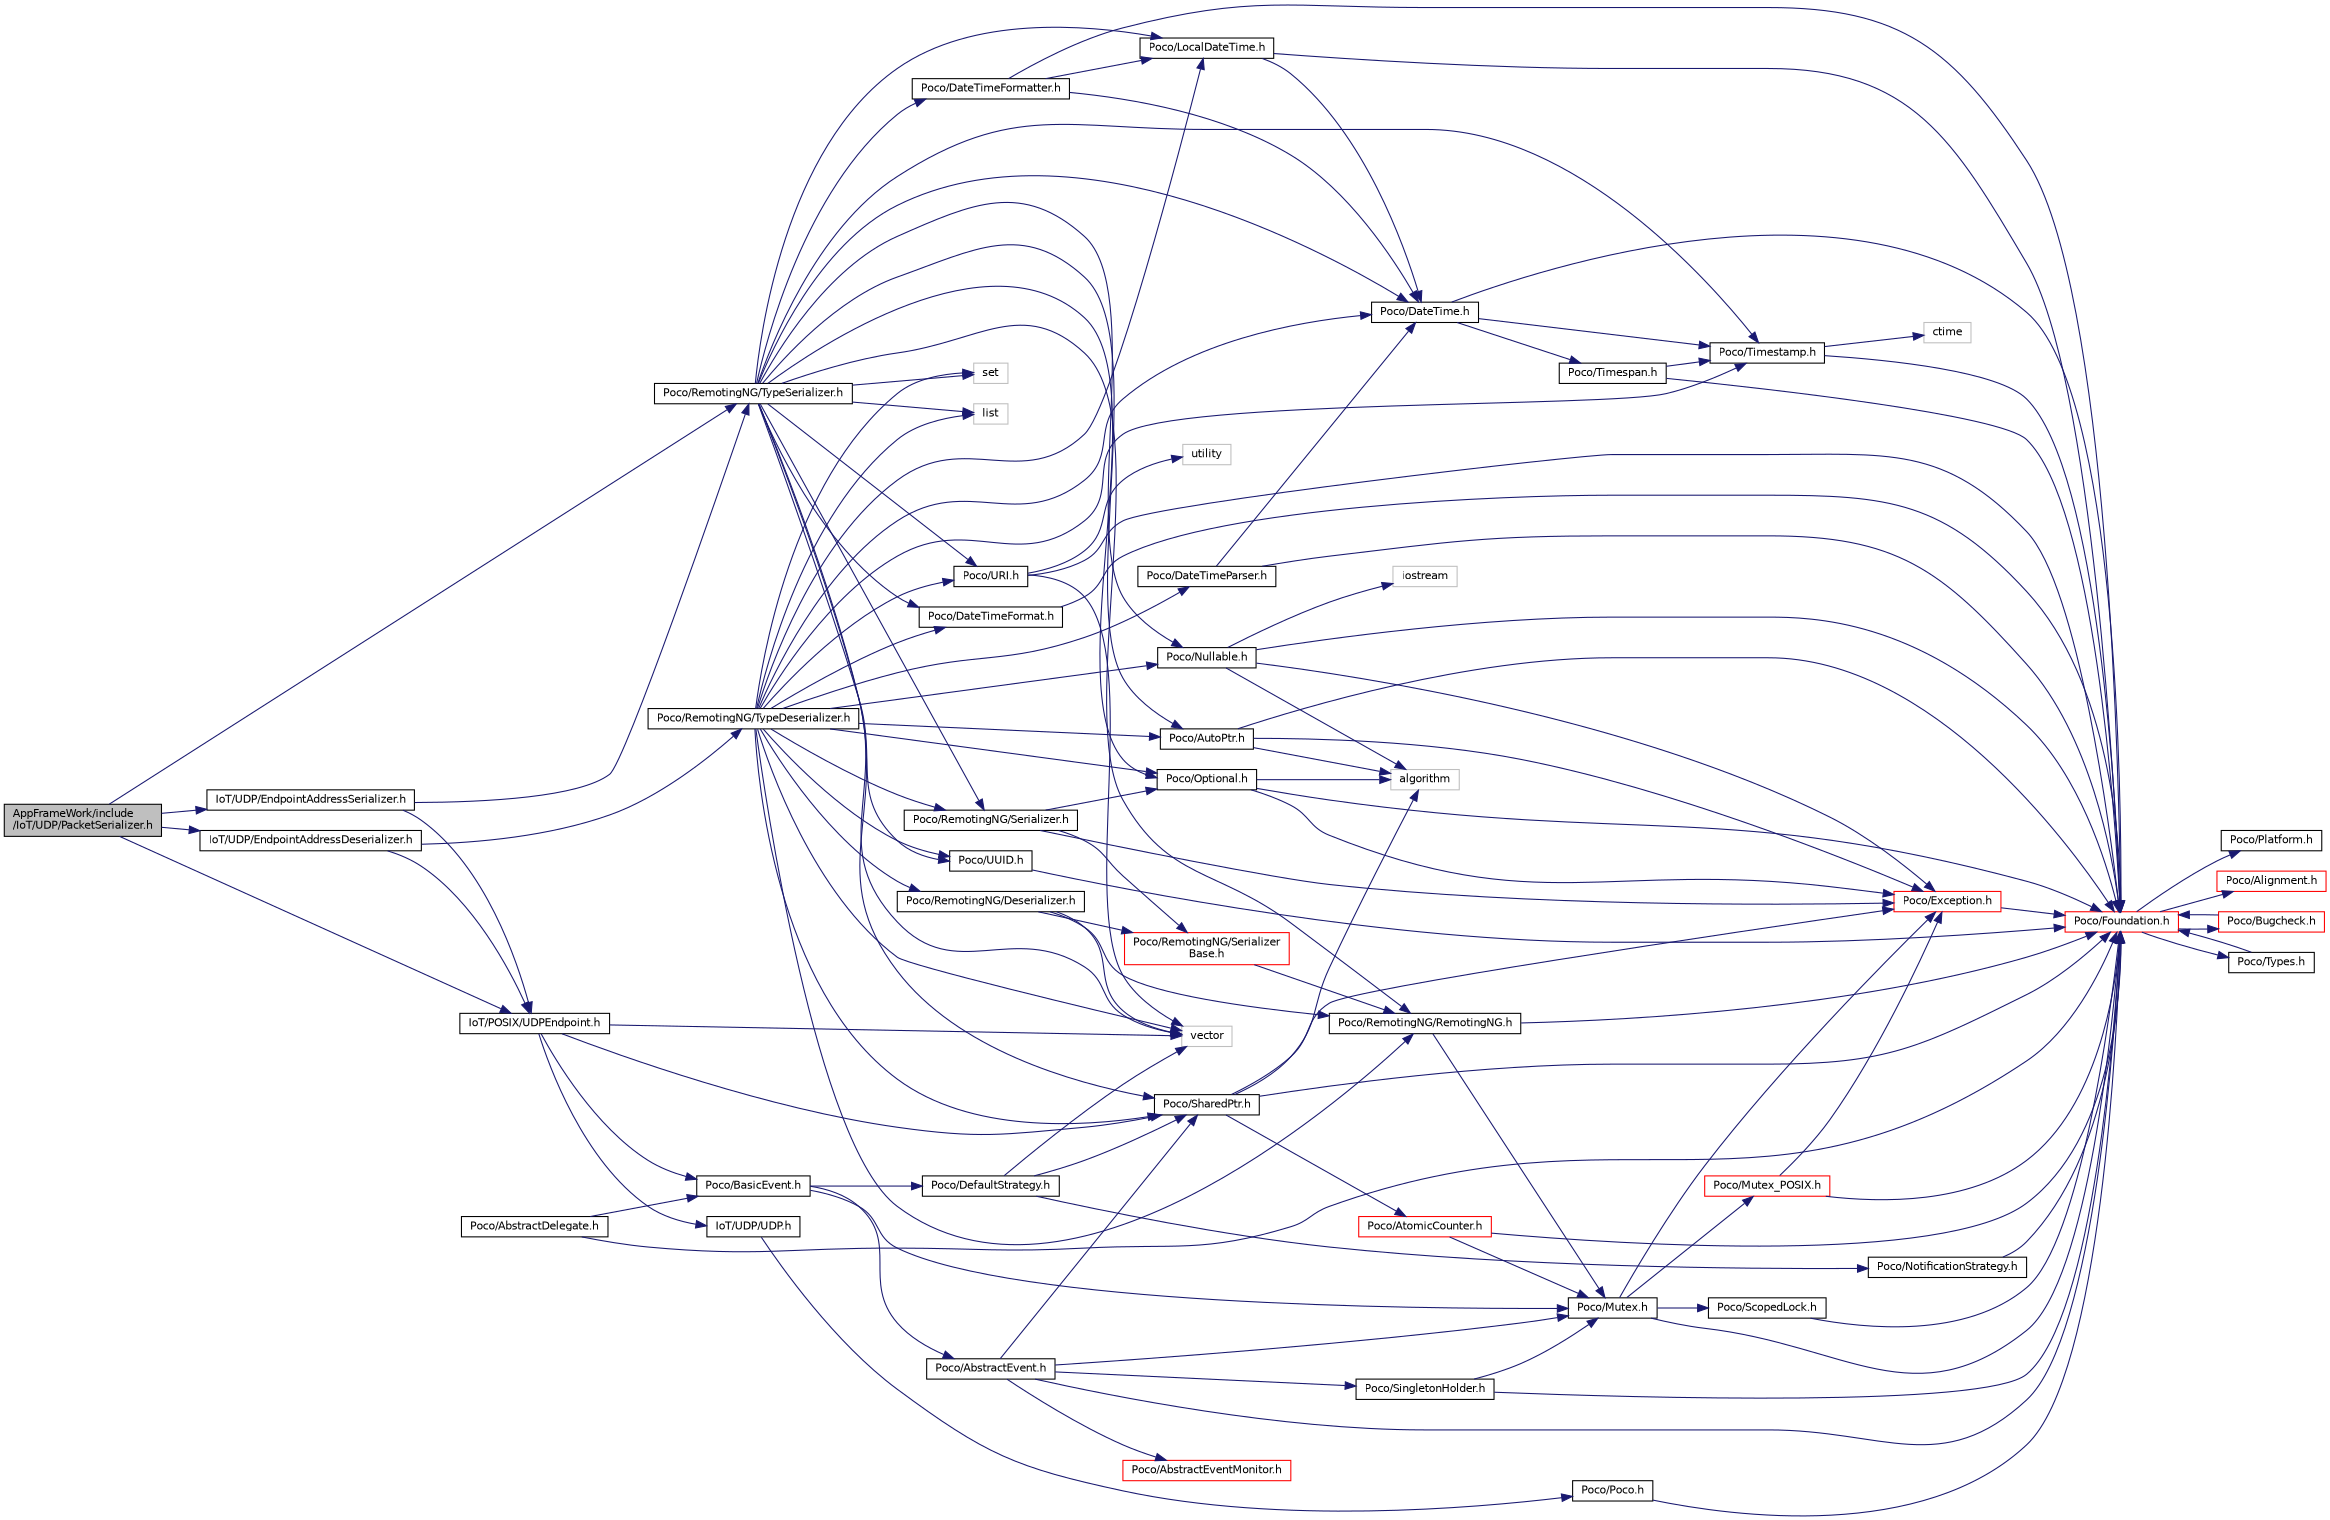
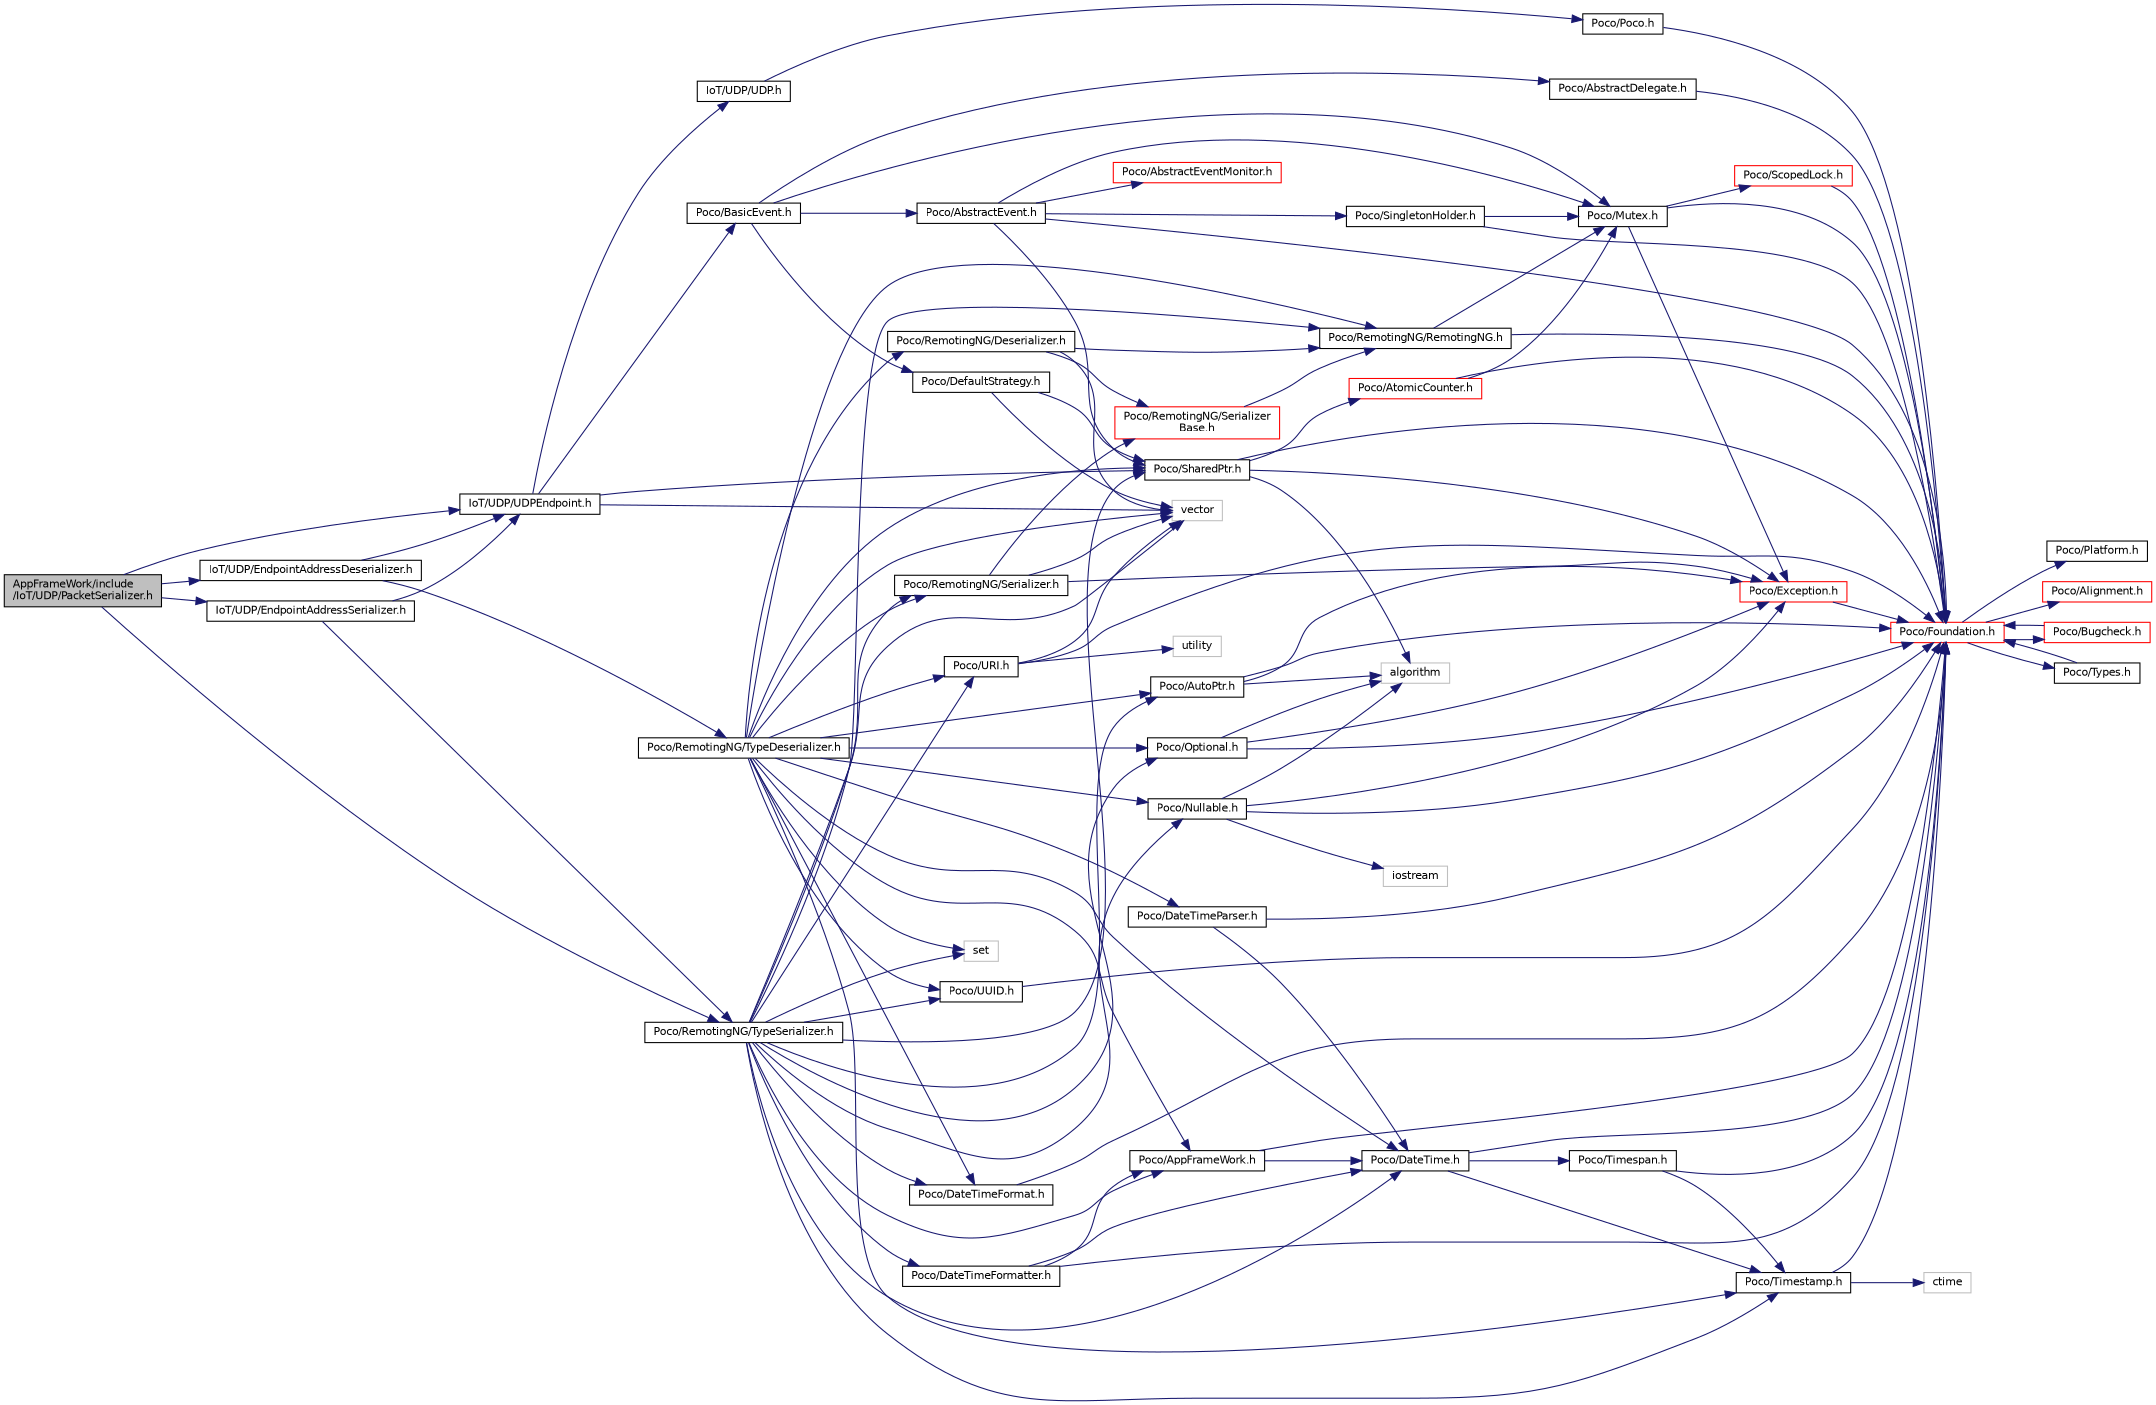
node "Poco/LocalDateTime.h": label "Poco/LocalDateTime.h" -> "Poco/AppFrameWork.h"
node "list": removed
edge "Poco/RemotingNG/Serializer.h" -> "Poco/Optional.h": now "Poco/RemotingNG/Serializer.h" -> "vector"
node "IoT/POSIX/UDPEndpoint.h": label "IoT/POSIX/UDPEndpoint.h" -> "IoT/UDP/UDPEndpoint.h"
node "Poco/Mutex_POSIX.h": removed
edge "Poco/AbstractDelegate.h" -> "Poco/BasicEvent.h": reversed
node "Poco/NotificationStrategy.h": removed
node "Poco/ScopedLock.h": color black -> red
